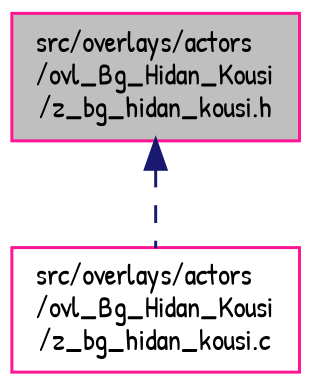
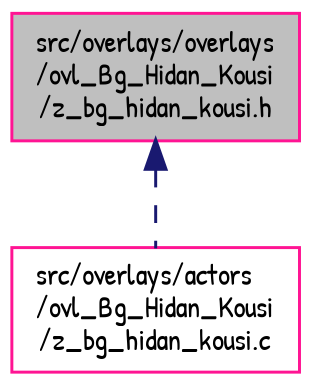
node "src/overlays/actors /ovl_Bg_Hidan_Kousi /z_bg_hidan_kousi.h": label "src/overlays/actors /ovl_Bg_Hidan_Kousi /z_bg_hidan_kousi.h" -> "src/overlays/overlays /ovl_Bg_Hidan_Kousi /z_bg_hidan_kousi.h"
